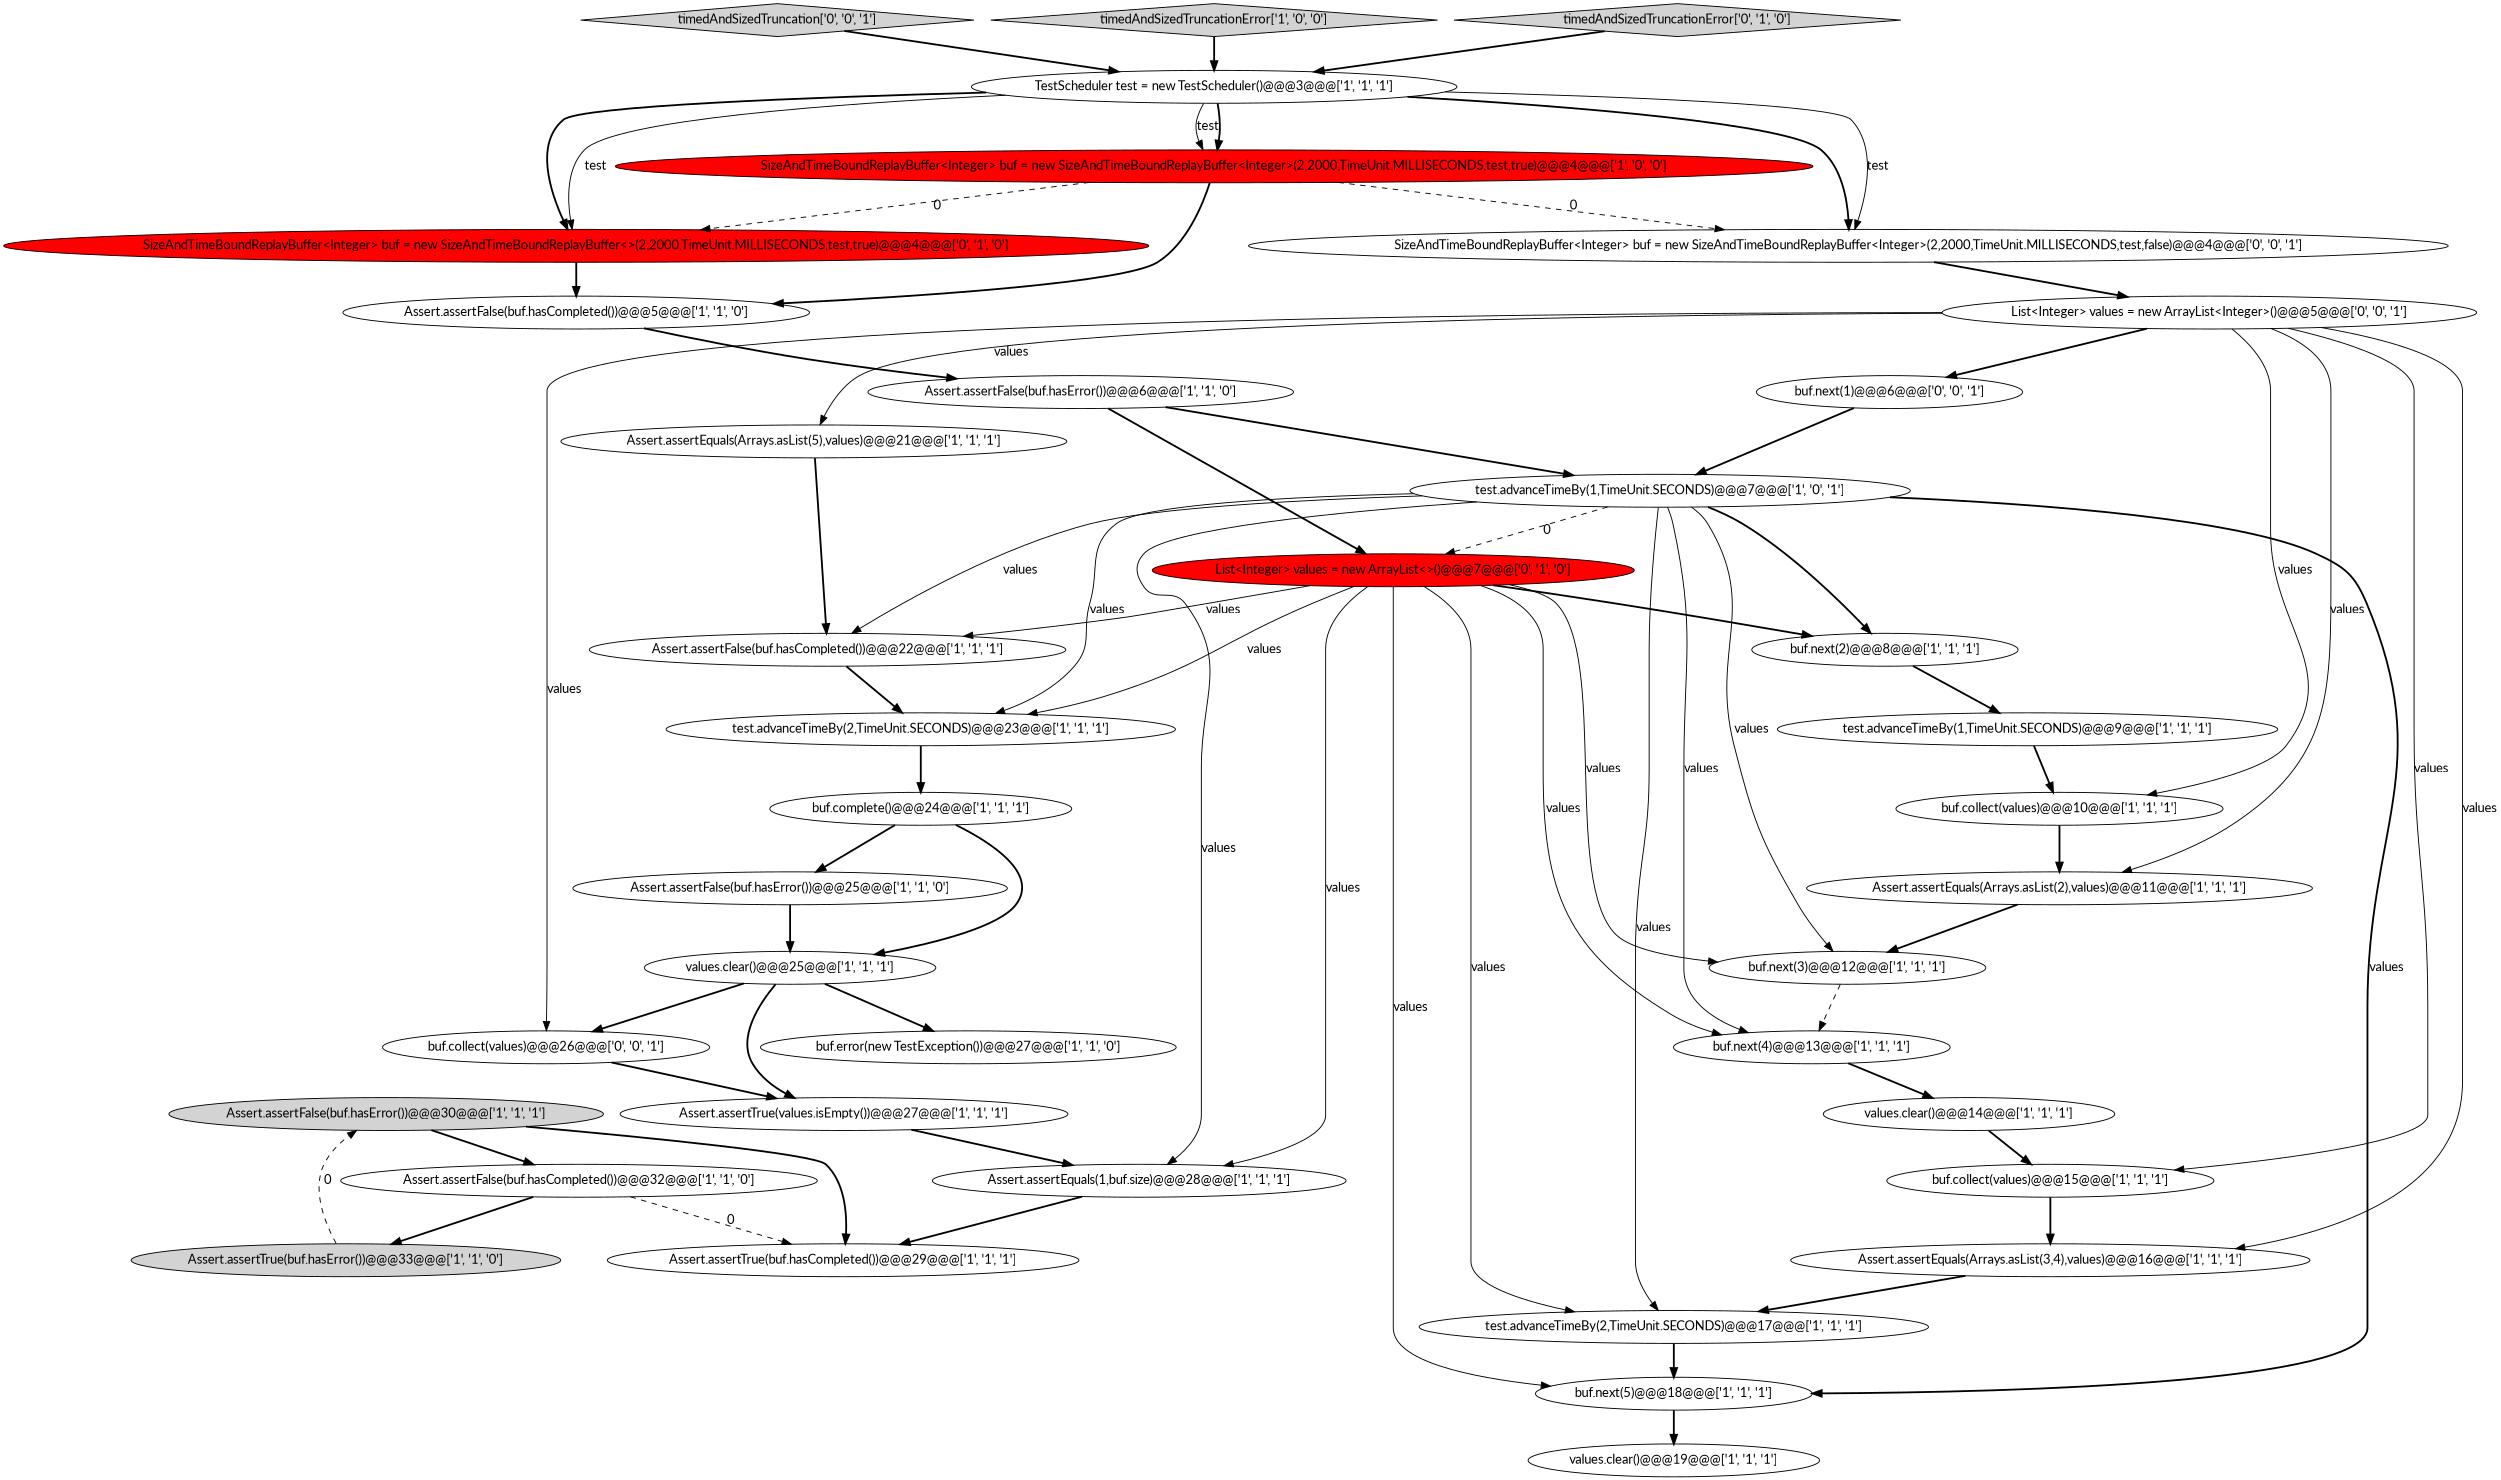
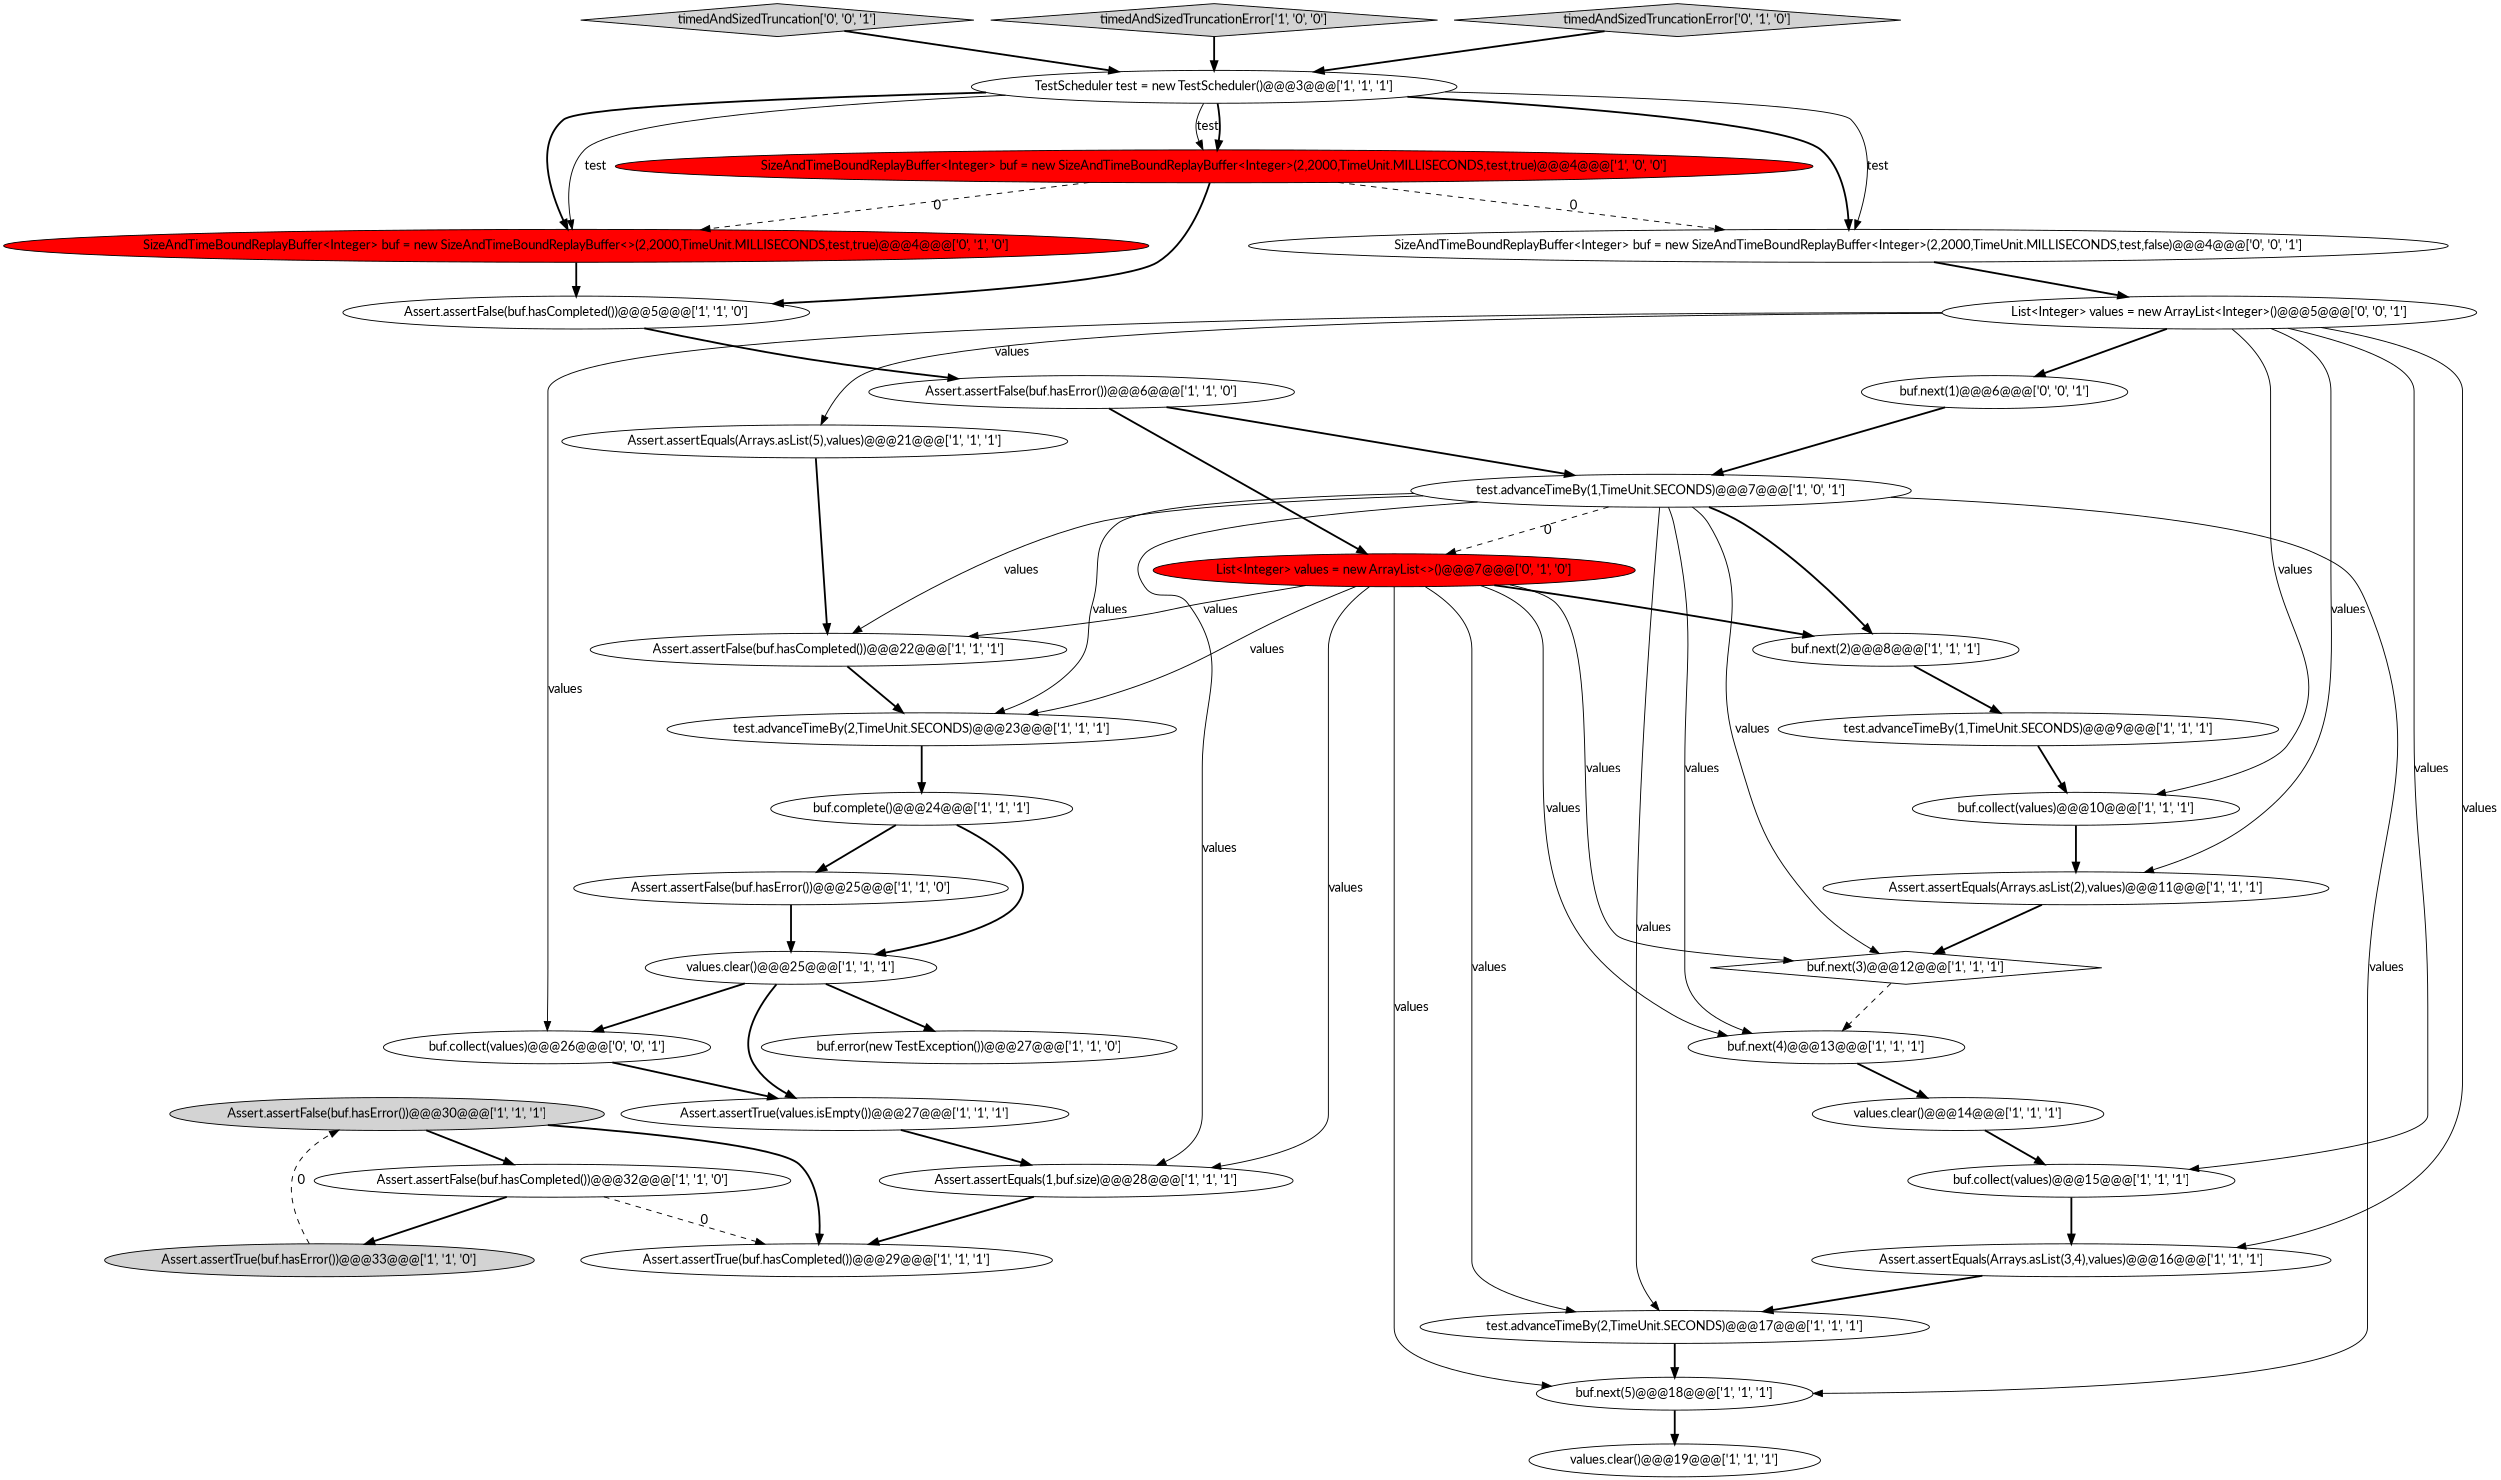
node "buf.next(3)@@@12@@@['1', '1', '1']": shape ellipse -> diamond
edge "test.advanceTimeBy(1,TimeUnit.SECONDS)@@@7@@@['1', '0', '1']" -> "buf.next(5)@@@18@@@['1', '1', '1']": style bold -> solid
